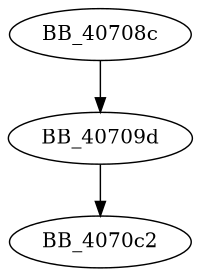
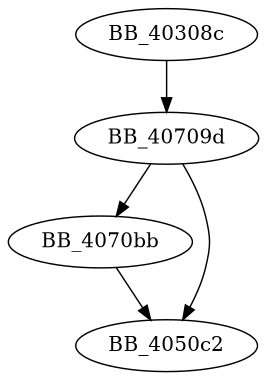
node "BB_40708c": label "BB_40708c" -> "BB_40308c"
node "BB_4070bb": added
node "BB_4070c2": label "BB_4070c2" -> "BB_4050c2"
